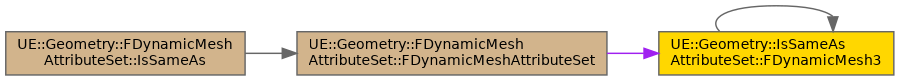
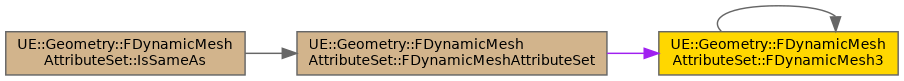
node "UE::Geometry::IsSameAs AttributeSet::FDynamicMesh3": label "UE::Geometry::IsSameAs AttributeSet::FDynamicMesh3" -> "UE::Geometry::FDynamicMesh AttributeSet::FDynamicMesh3"
